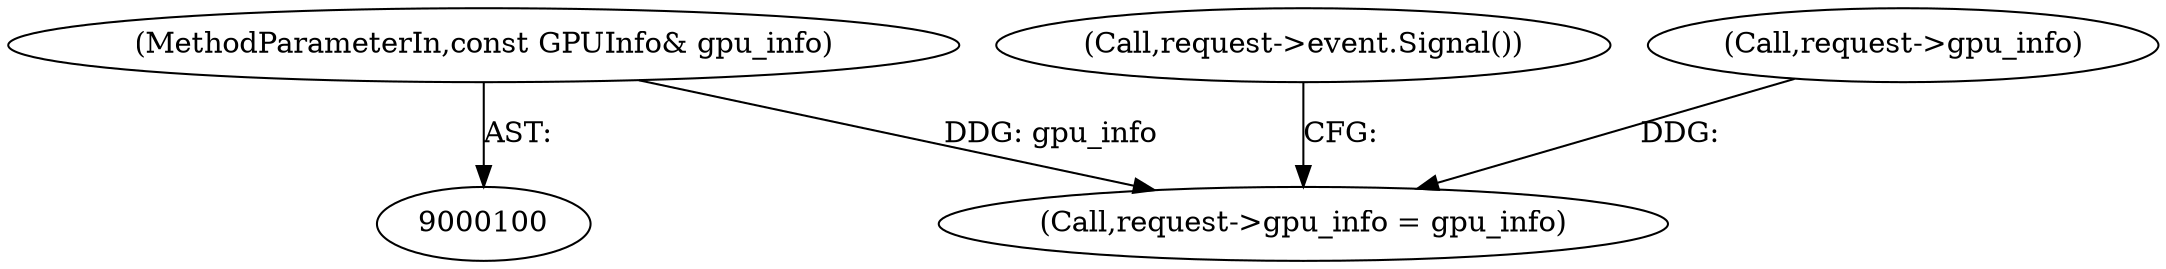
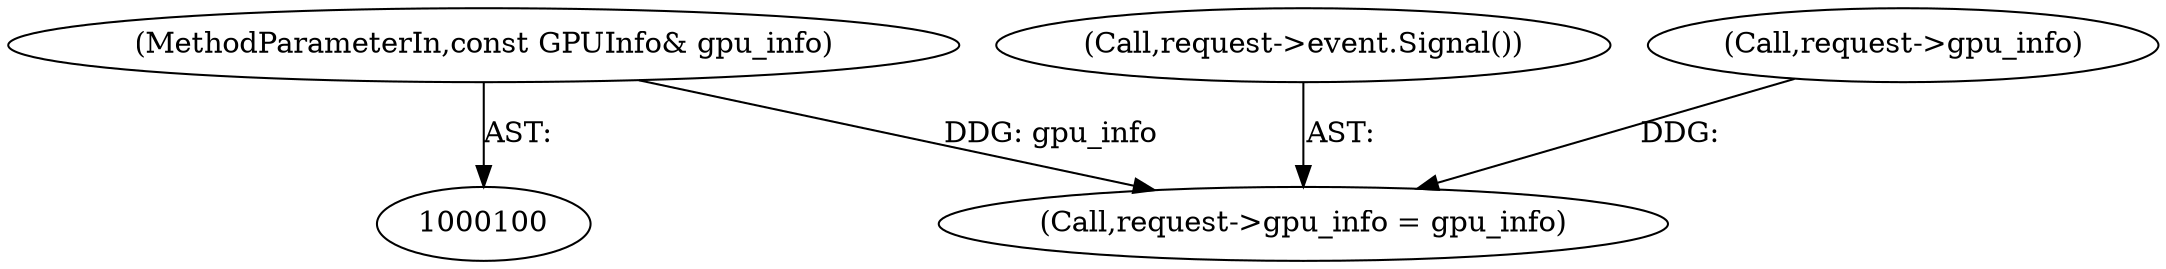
edge "(Call,request->event.Signal())" -> "(Call,request->gpu_info = gpu_info)": label "CFG: " -> "AST: "
node "9000100": label "9000100" -> "1000100"
